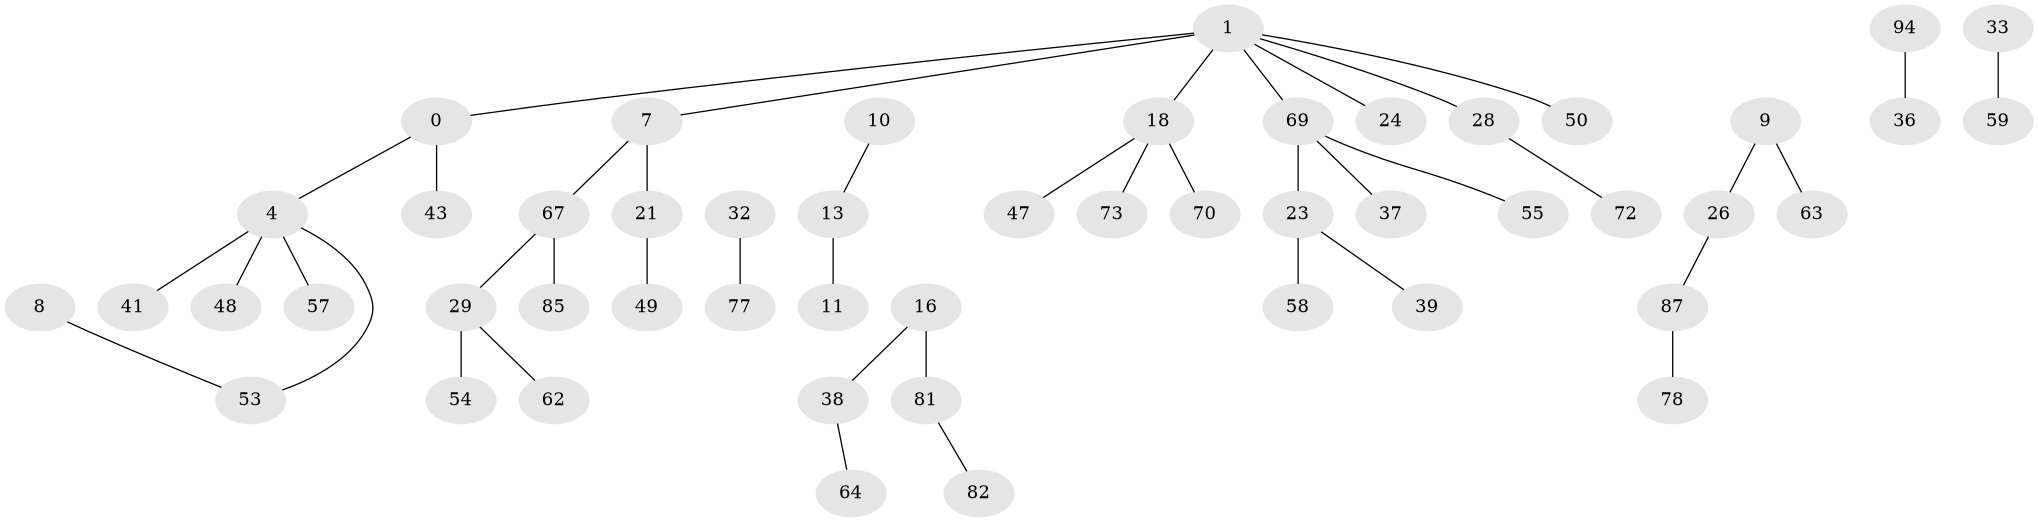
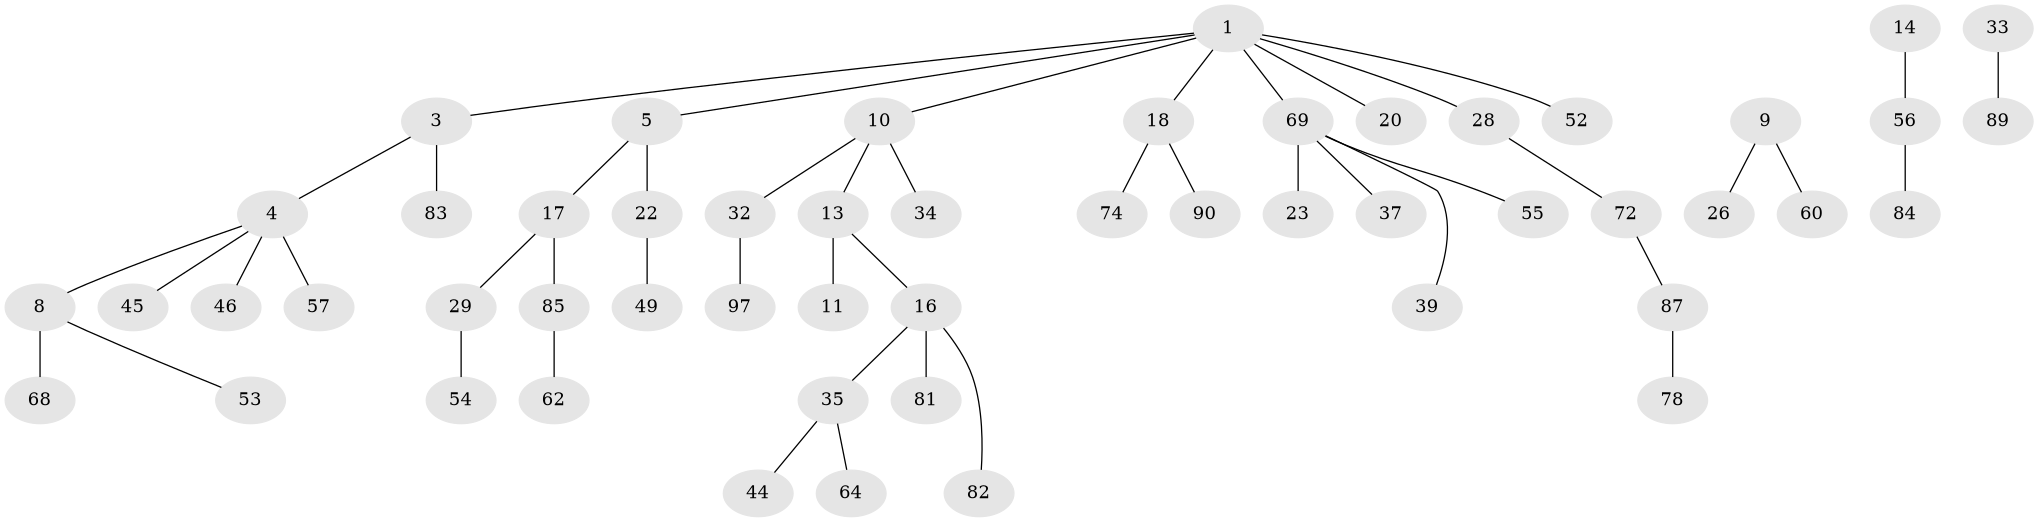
node "94": label "94" -> "14"
edge "1" -- "10": added
node "0": label "0" -> "3"
node "7": label "7" -> "5"
node "24": label "24" -> "20"
node "50": label "50" -> "52"
node "36": label "36" -> "56"
node "59": label "59" -> "89"
edge "10" -- "32": added
node "43": label "43" -> "83"
node "67": label "67" -> "17"
node "21": label "21" -> "22"
node "34": added
node "47": removed
node "73": label "73" -> "74"
node "70": label "70" -> "90"
node "63": label "63" -> "60"
node "84": added
edge "13" -- "16": added
edge "23" -- "39": now "69" -- "39"
edge "26" -- "87": now "72" -- "87"
node "41": label "41" -> "45"
node "48": label "48" -> "46"
node "77": label "77" -> "97"
node "58": removed
edge "4" -- "53": now "4" -- "8"
edge "29" -- "62": now "85" -- "62"
node "68": added
node "38": label "38" -> "35"
edge "81" -- "82": now "16" -- "82"
node "44": added
